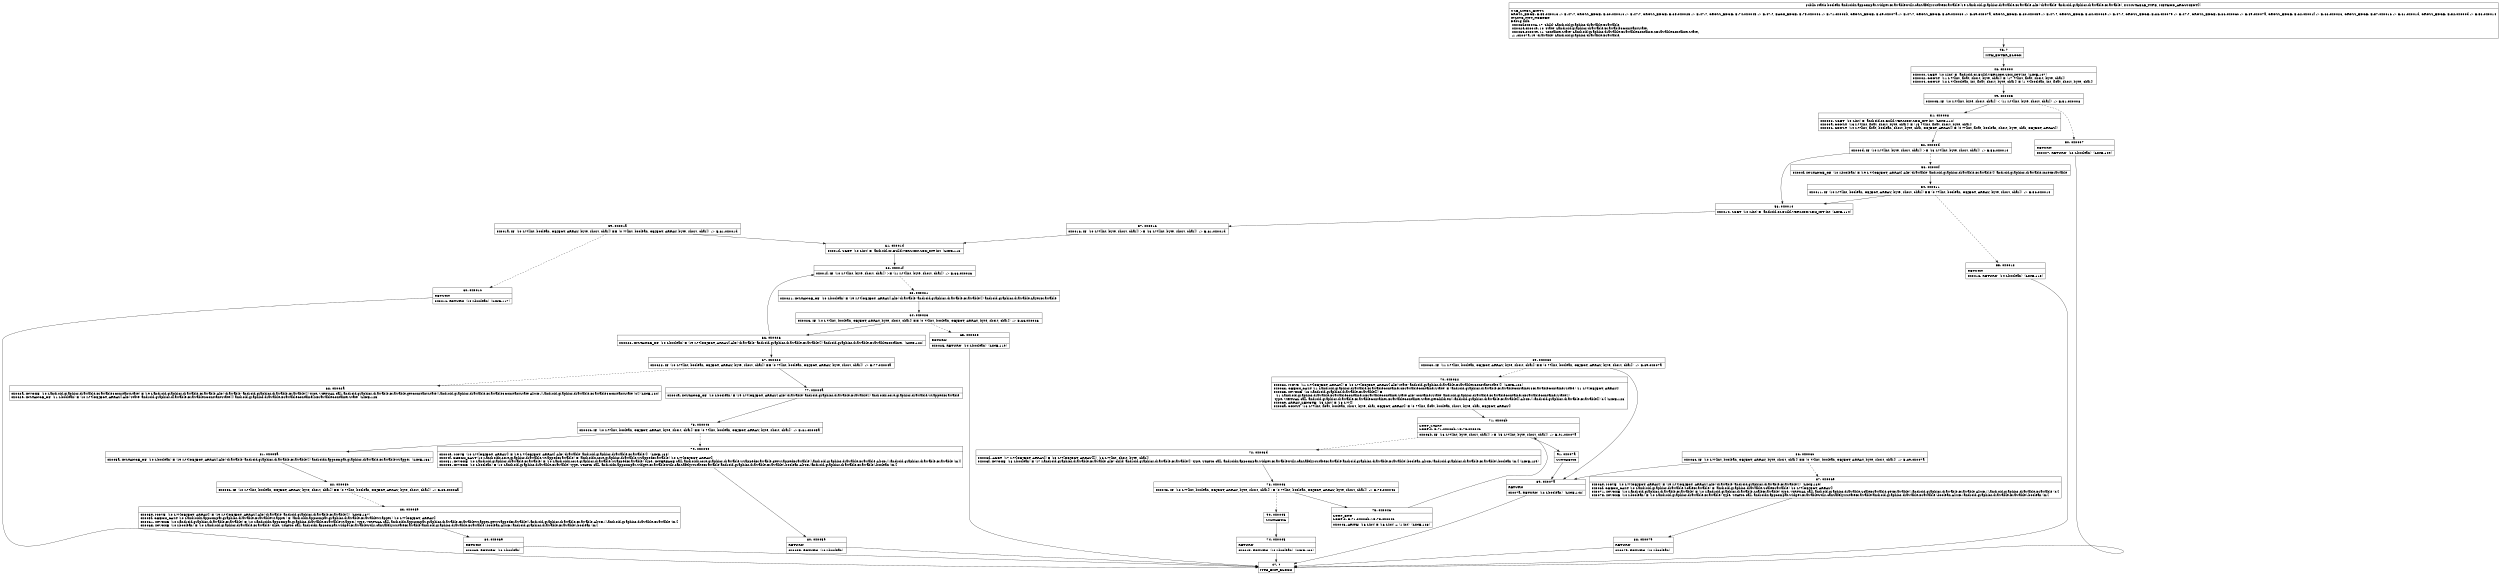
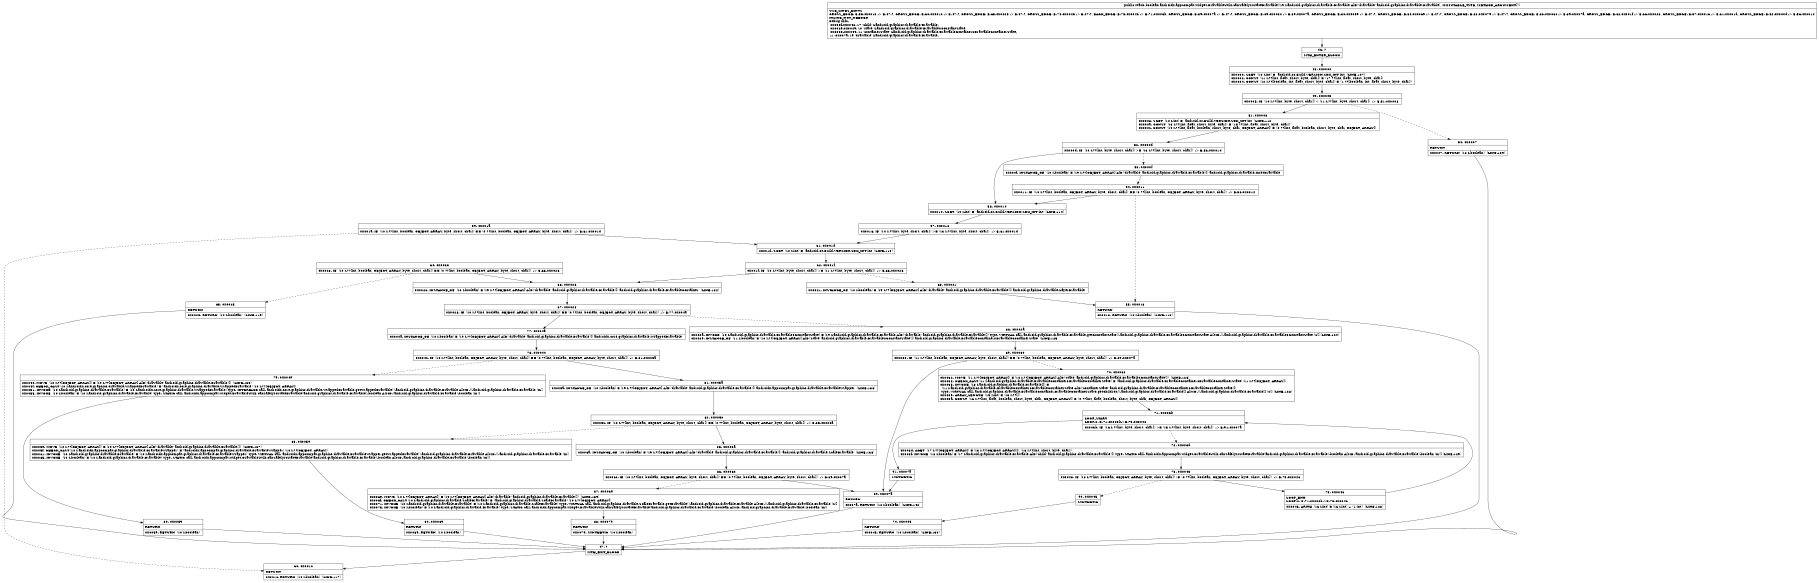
edge "66: 0x0026" -> "62: 0x001f": reversed
edge "63: 0x0021" -> "64: 0x0023": now "63: 0x0021" -> "55: 0x0013"
edge "68: 0x002a" -> "69: 0x0030": added
node "85: 0x006a": added
edge "60: 0x001c" -> "47: ?": reversed
node "88: 0x0079": text "0x0079: RETURN  (r0 I:boolean)" -> "0x0079: SYNTHETIC  (r0 I:boolean)"
